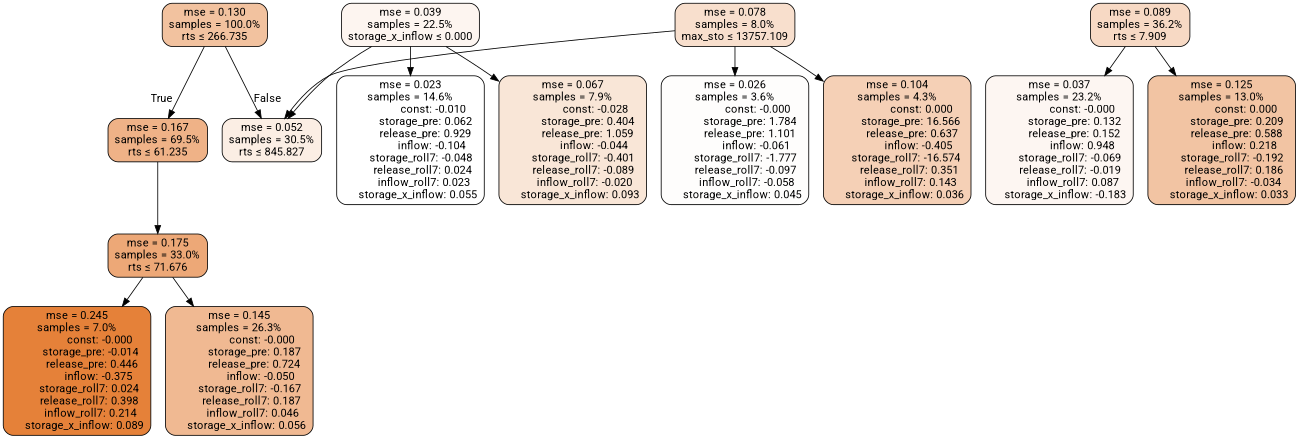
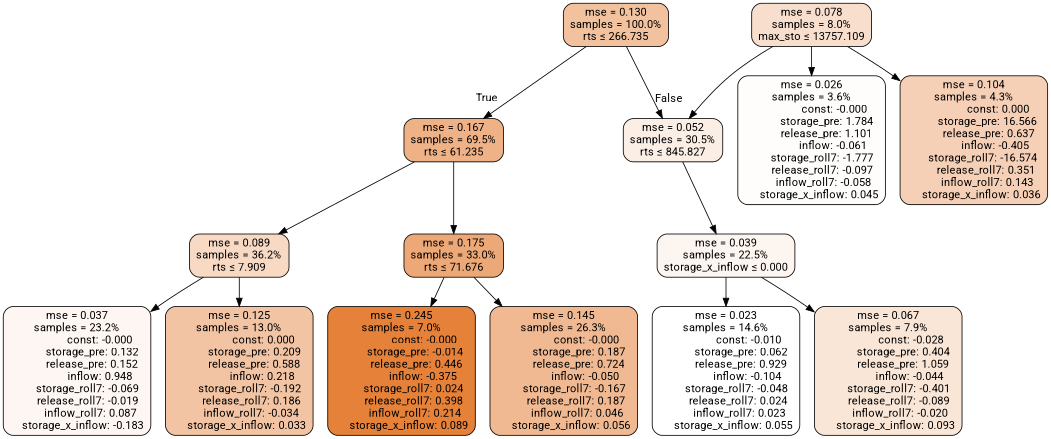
edge "mse = 0.039 samples = 22.5% storage_x_inflow ≤ 0.000" -> "mse = 0.052 samples = 30.5% rts ≤ 845.827": reversed
edge "mse = 0.167 samples = 69.5% rts ≤ 61.235" -> "mse = 0.089 samples = 36.2% rts ≤ 7.909": added
